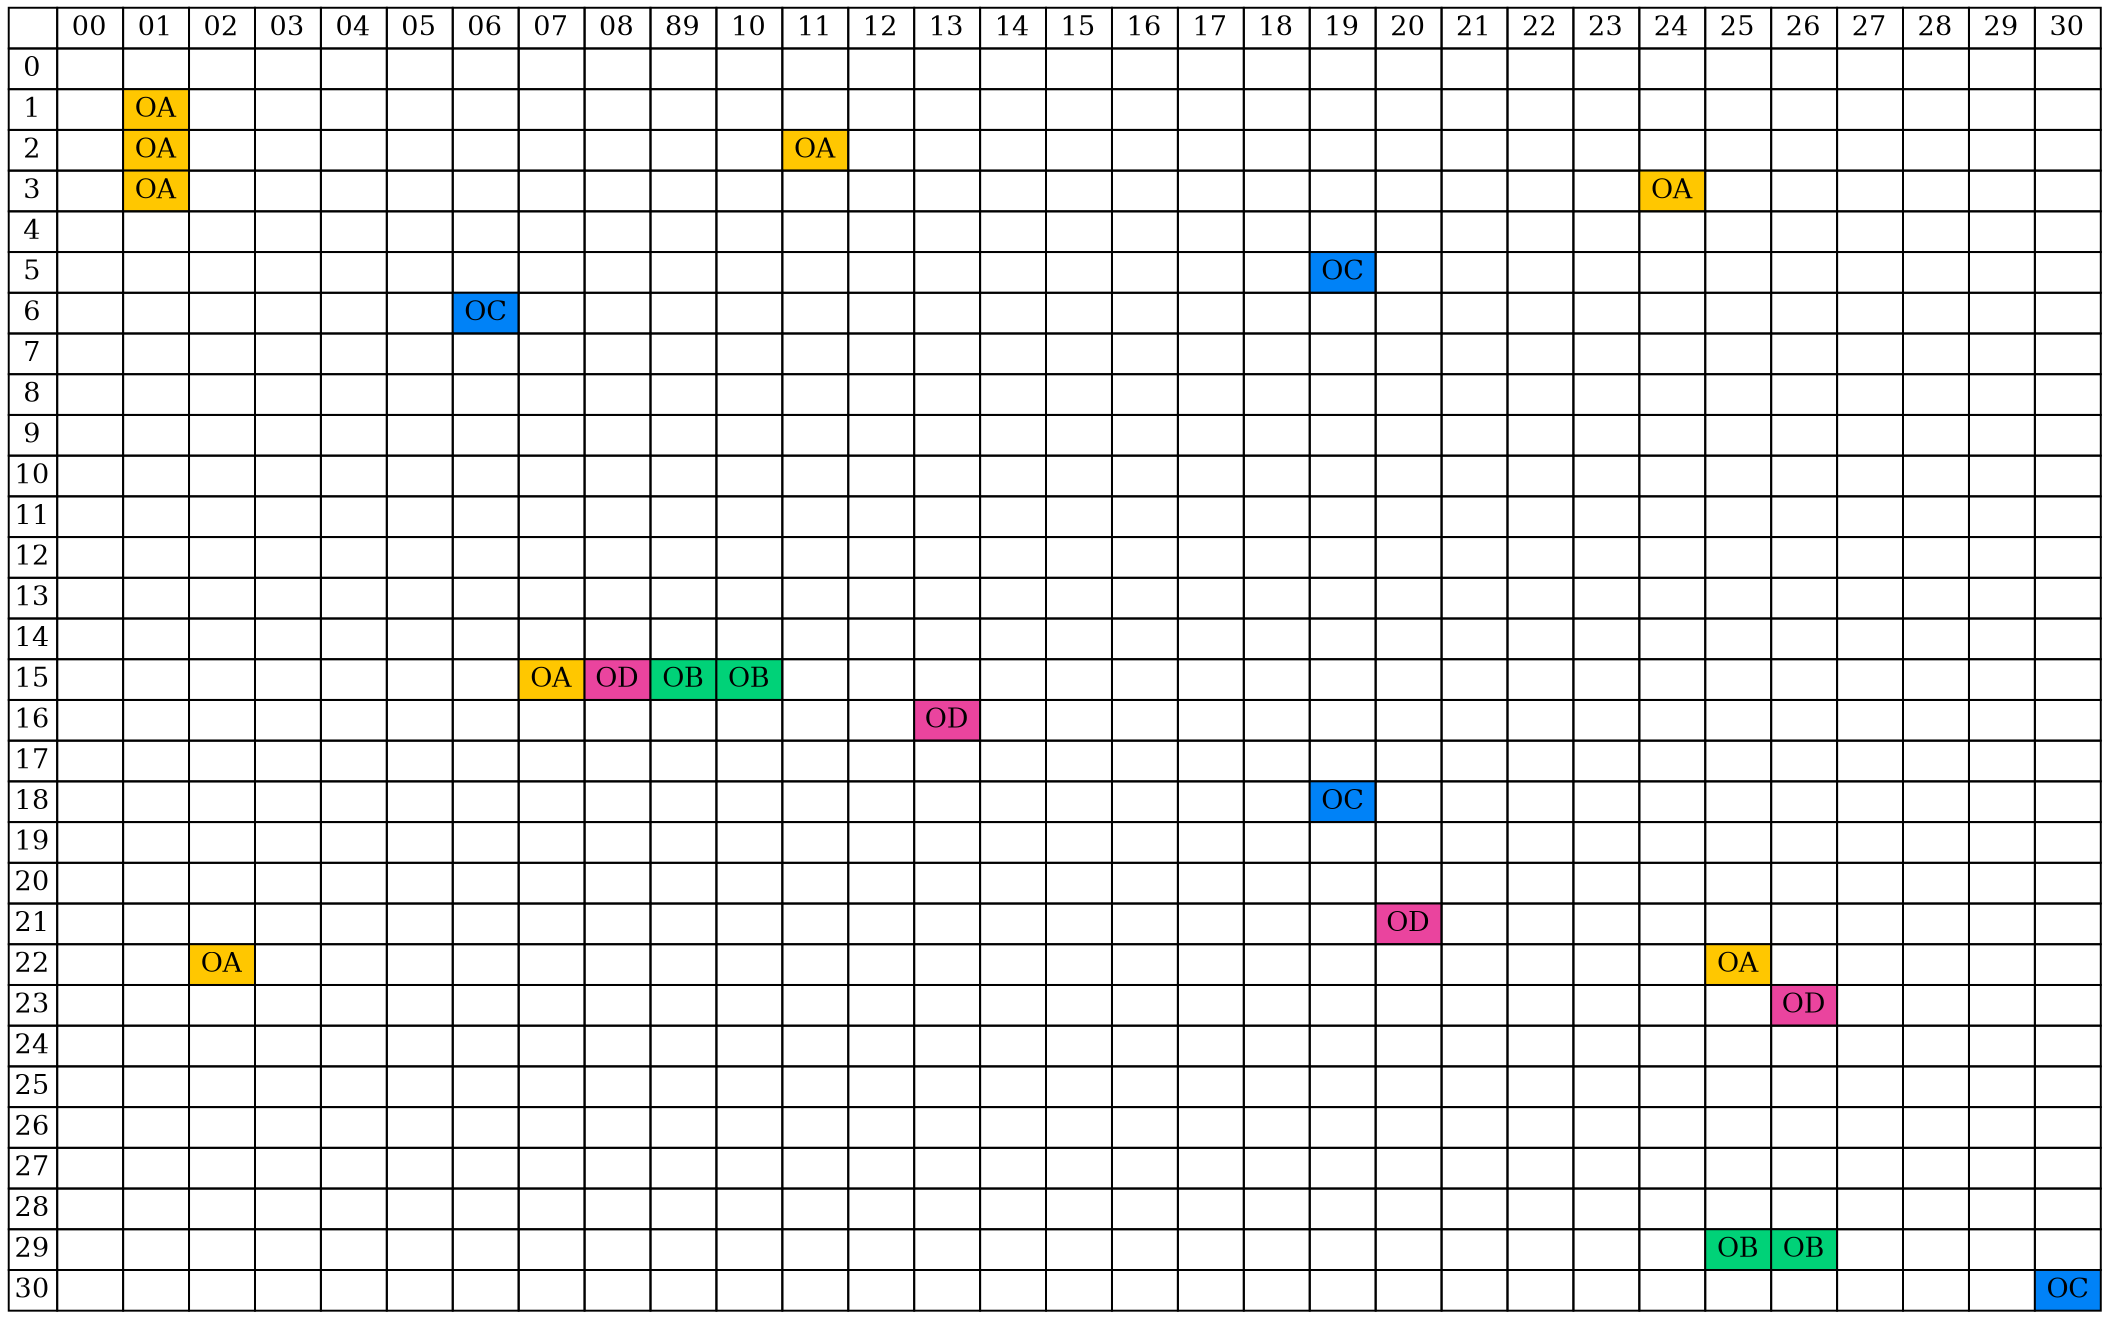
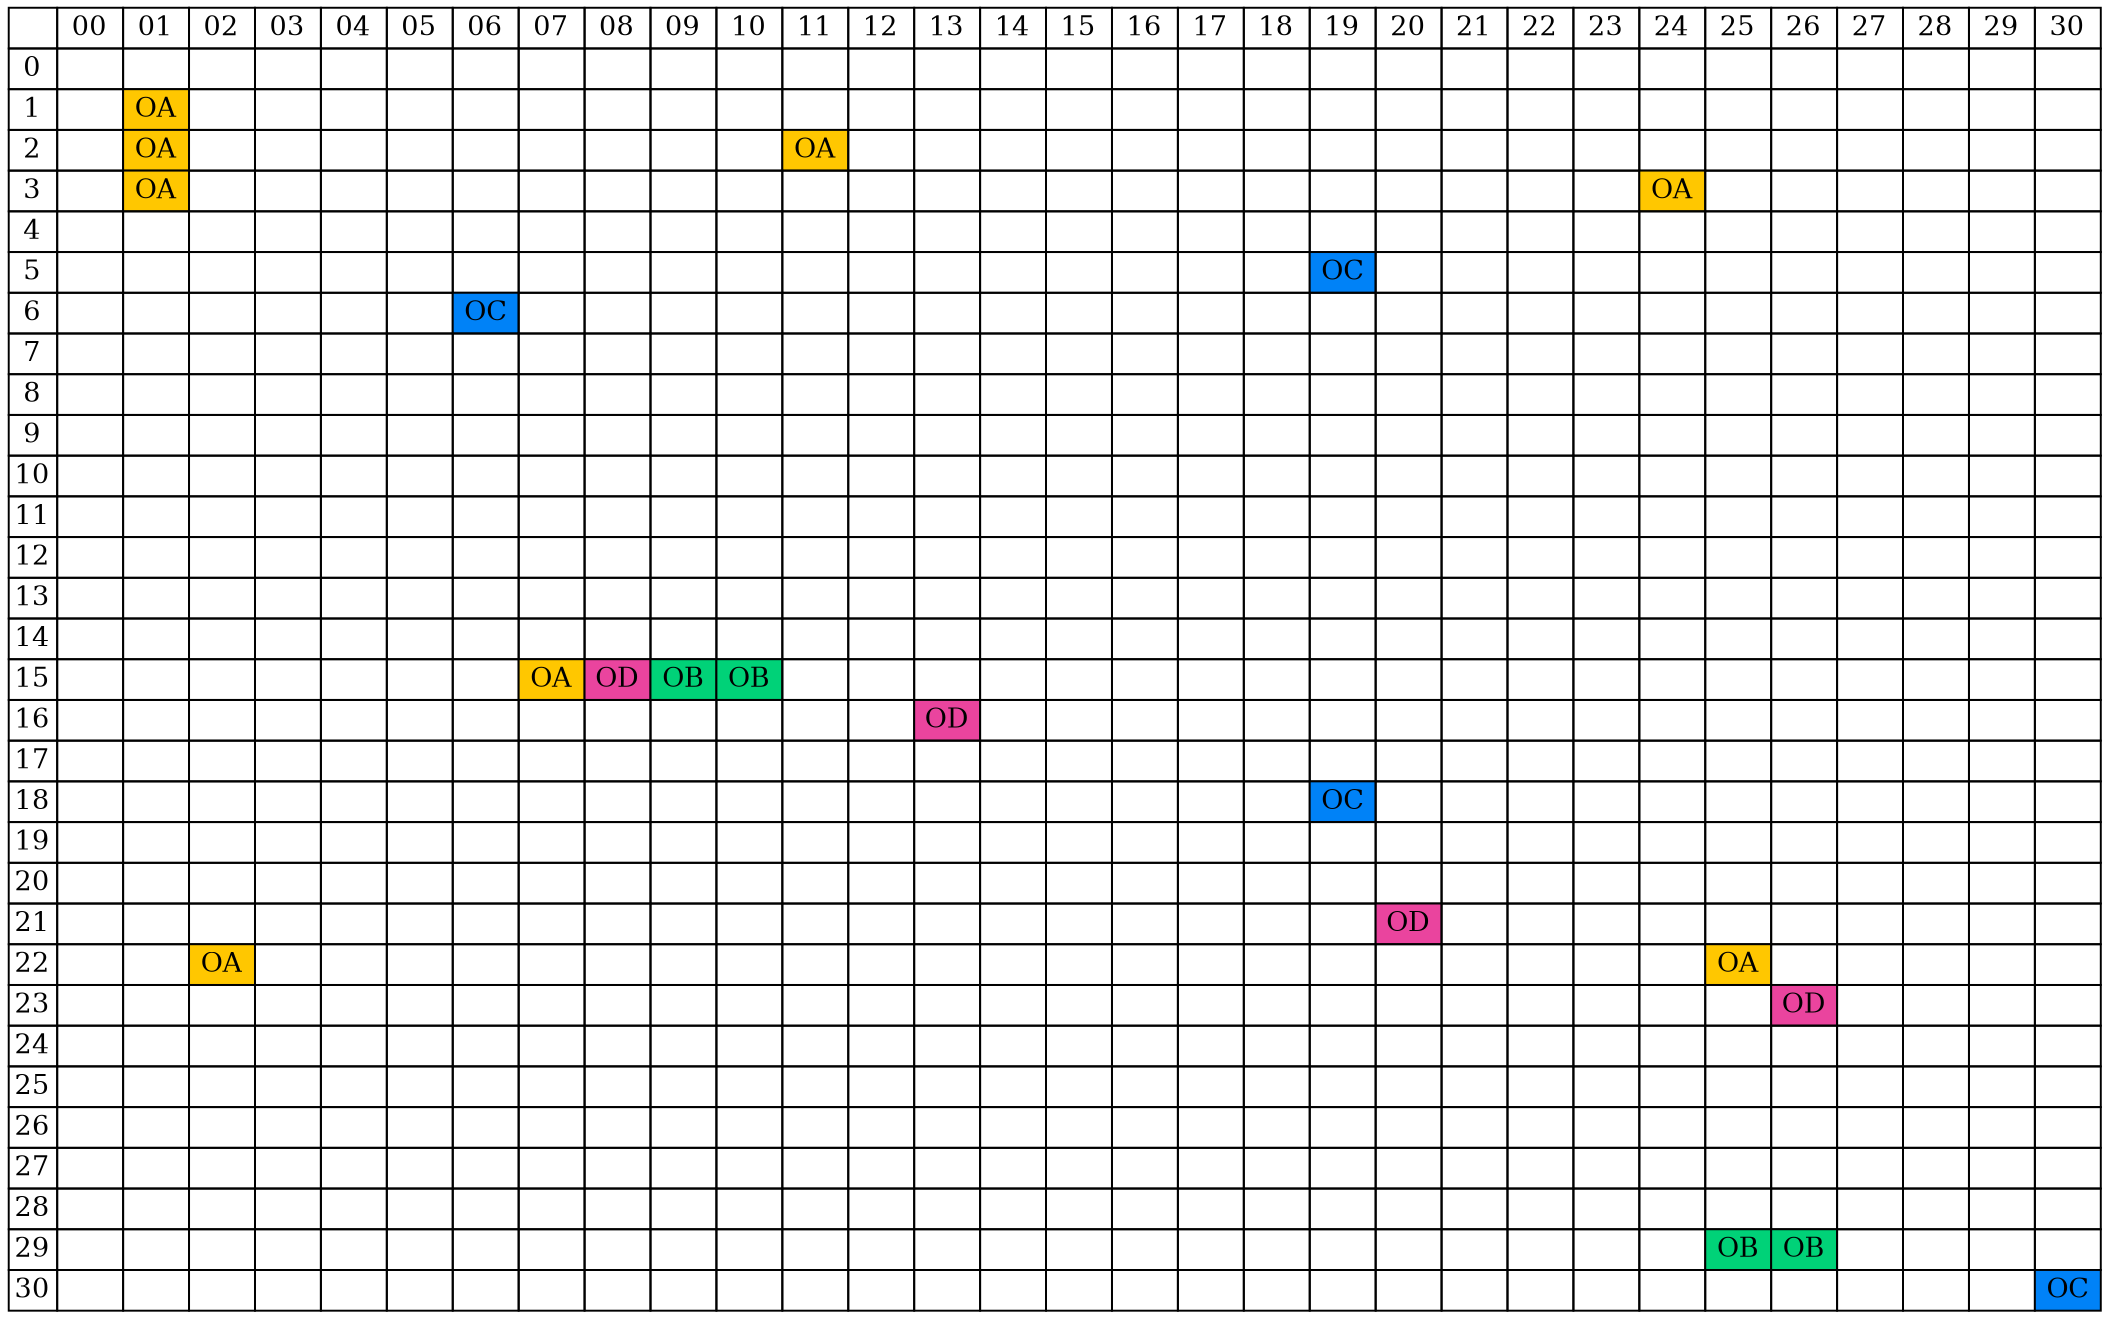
node "00": text "89" -> "09"
